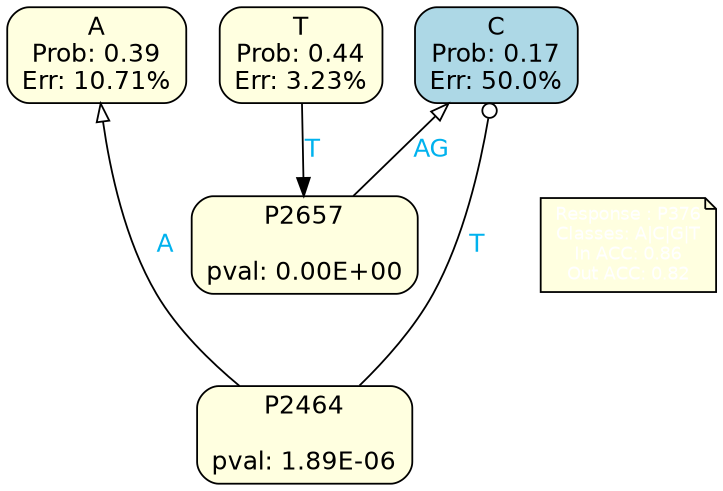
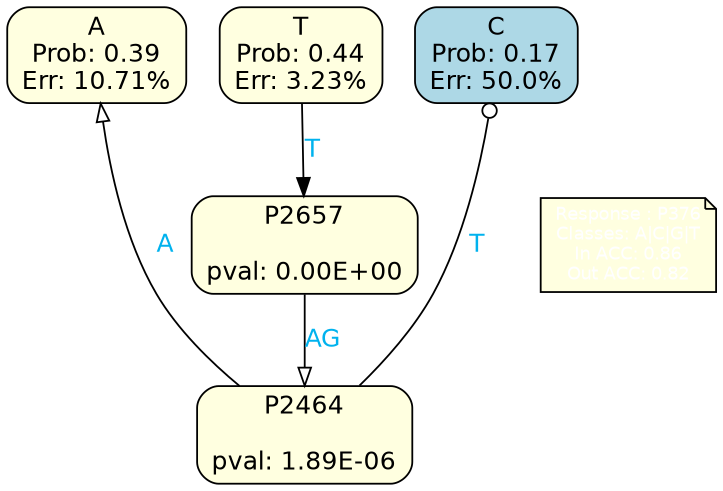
edge "P2657 pval: 0.00E+00" -> "C Prob: 0.17 Err: 50.0%": now "P2657 pval: 0.00E+00" -> "P2464 pval: 1.89E-06"
